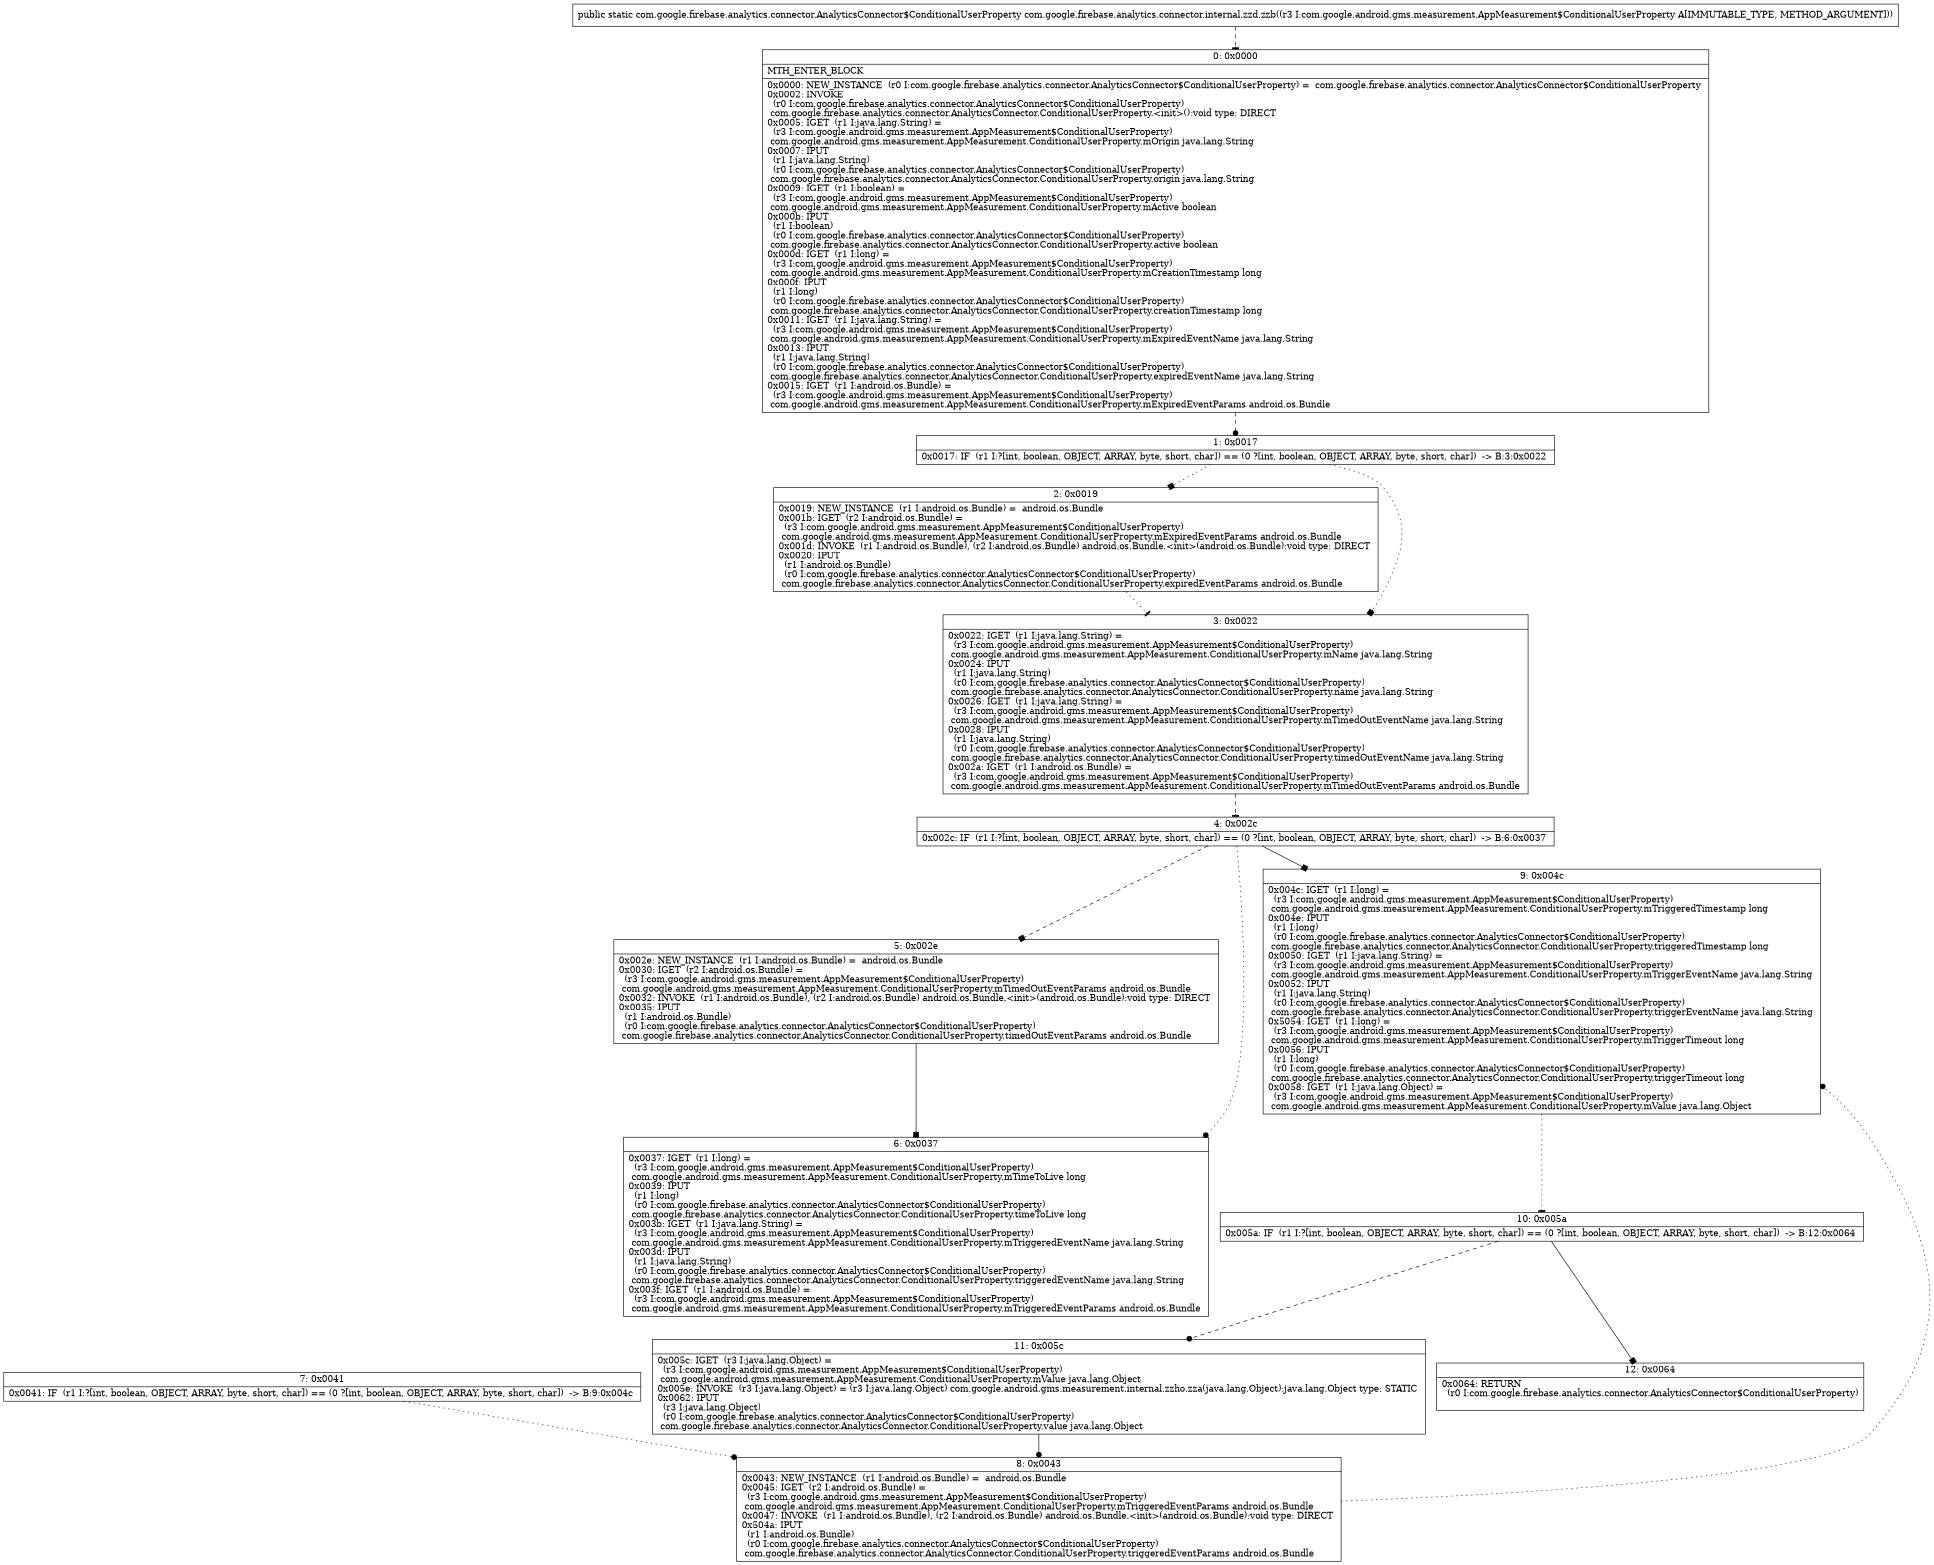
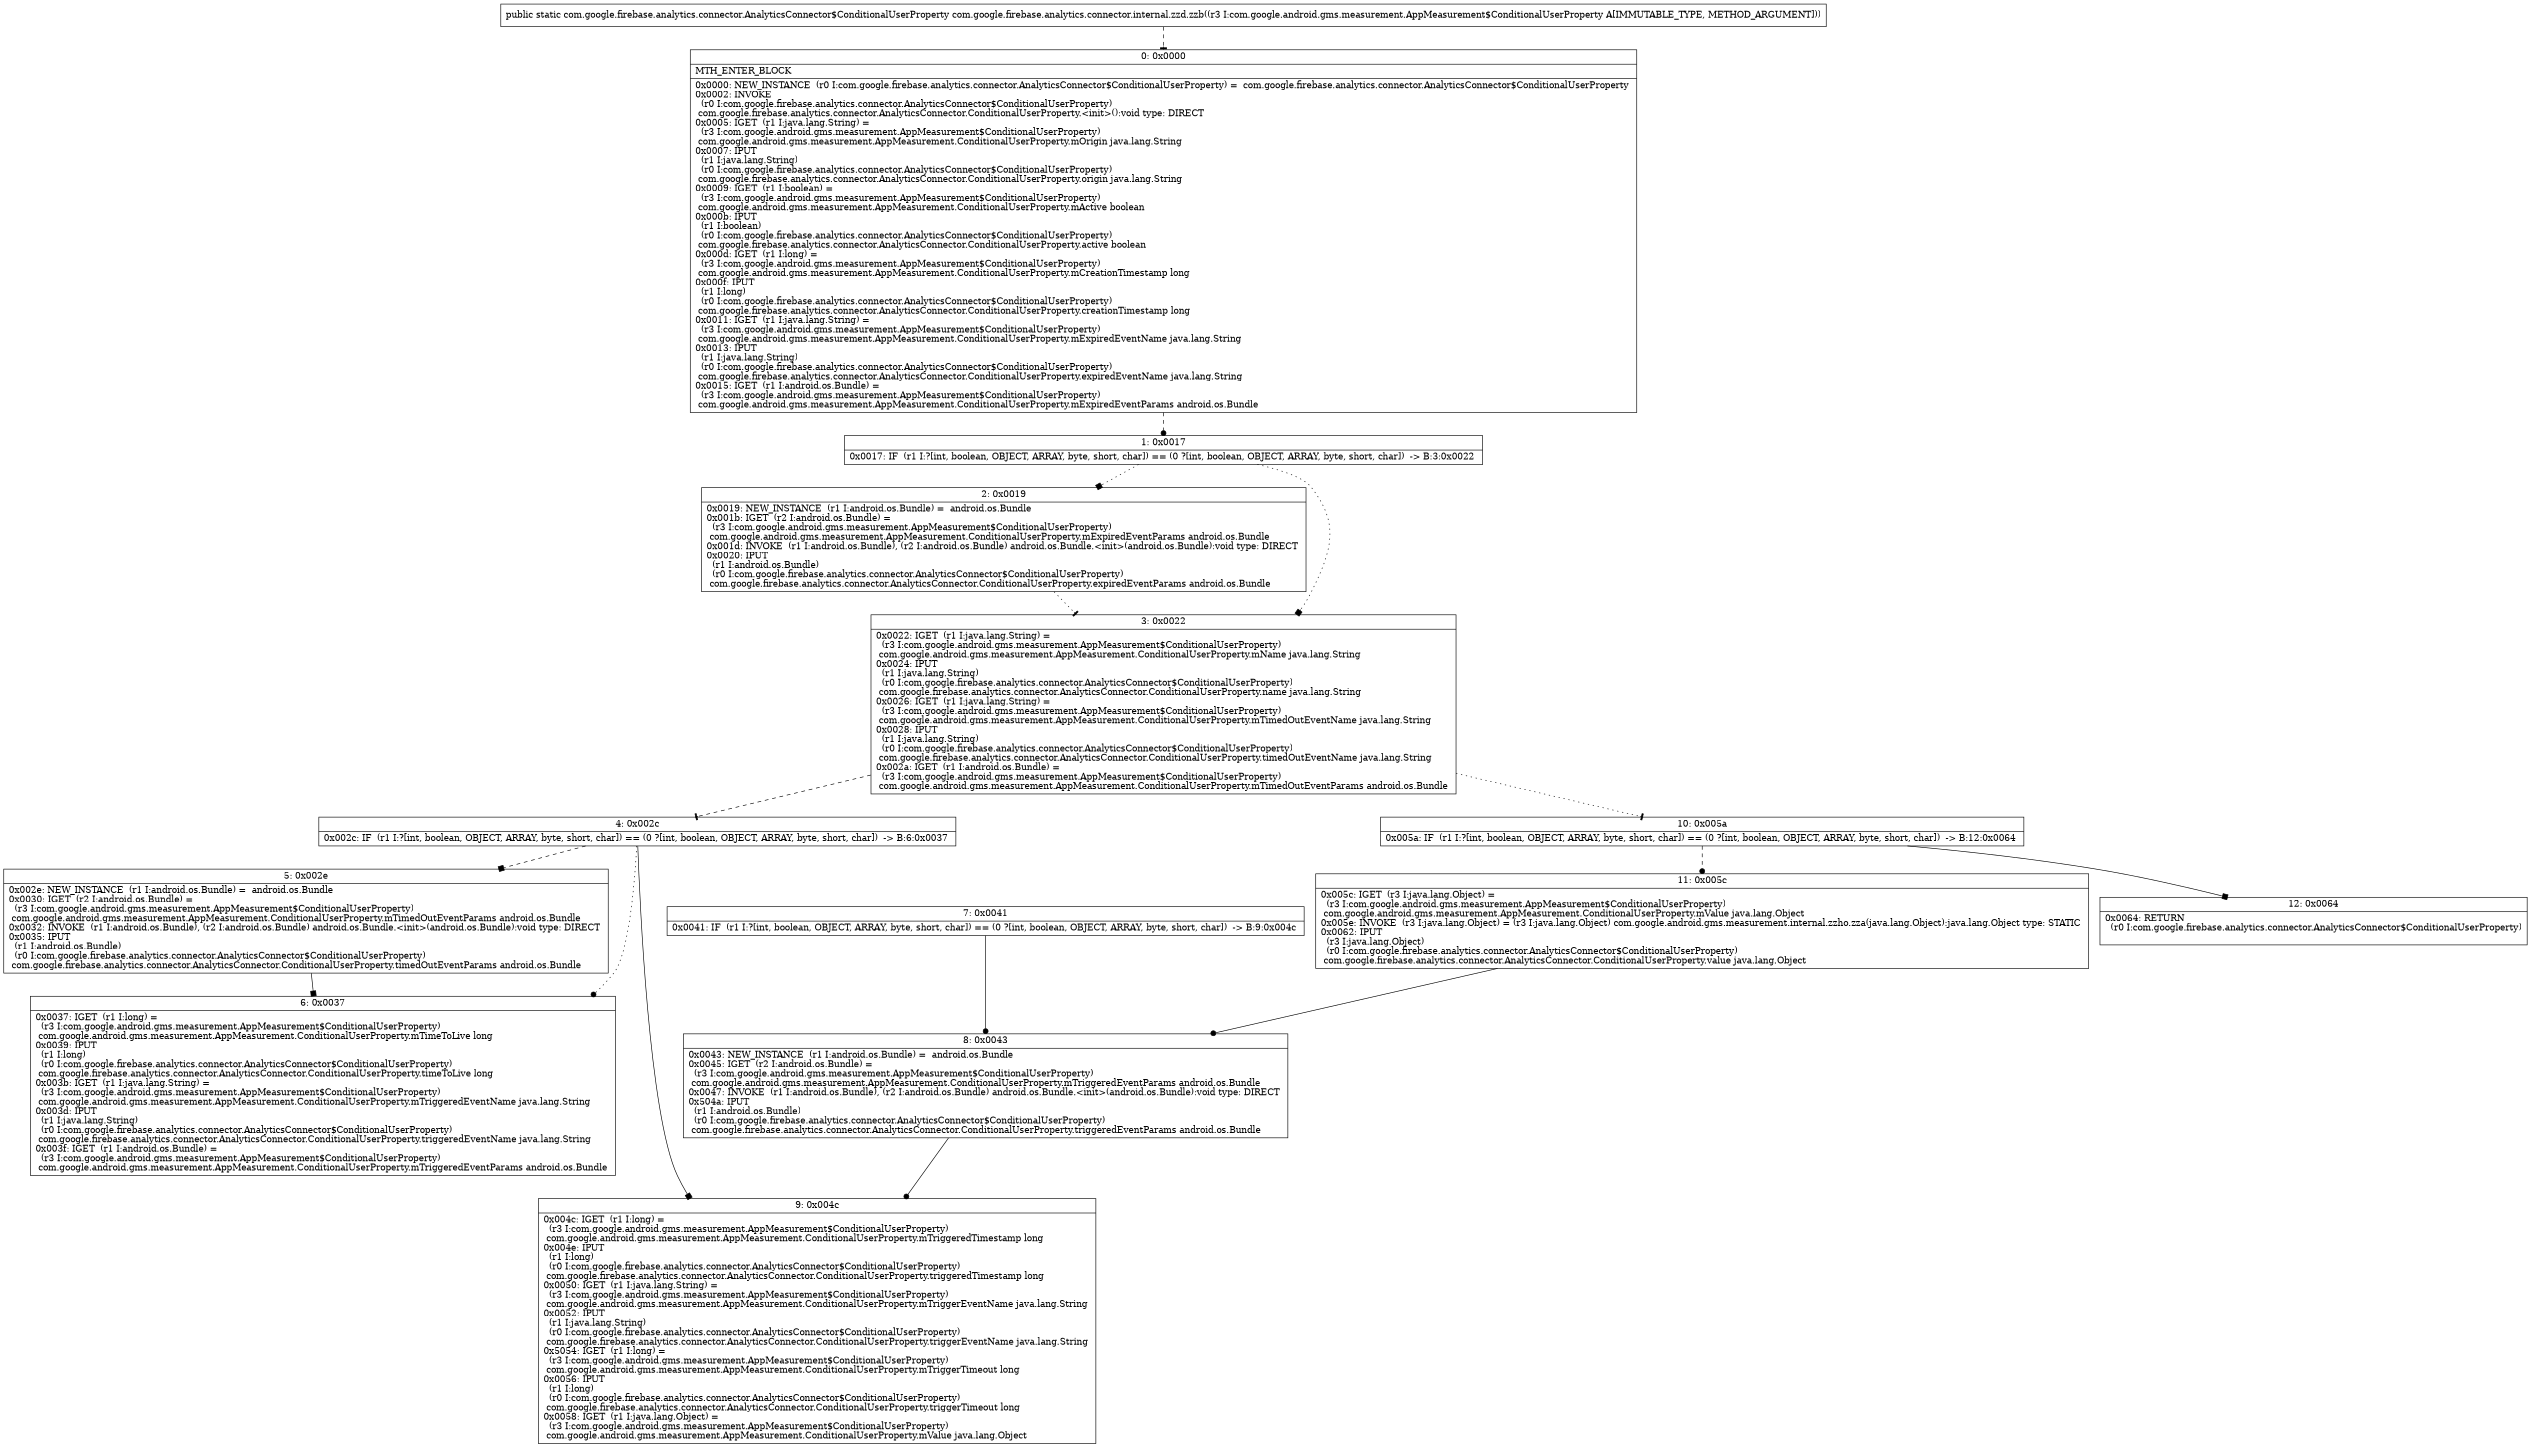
edge "9: 0x004c" -> "10: 0x005a": now "3: 0x0022" -> "10: 0x005a"
edge "7: 0x0041" -> "8: 0x0043": style dotted -> solid
edge "8: 0x0043" -> "9: 0x004c": style dotted -> solid
